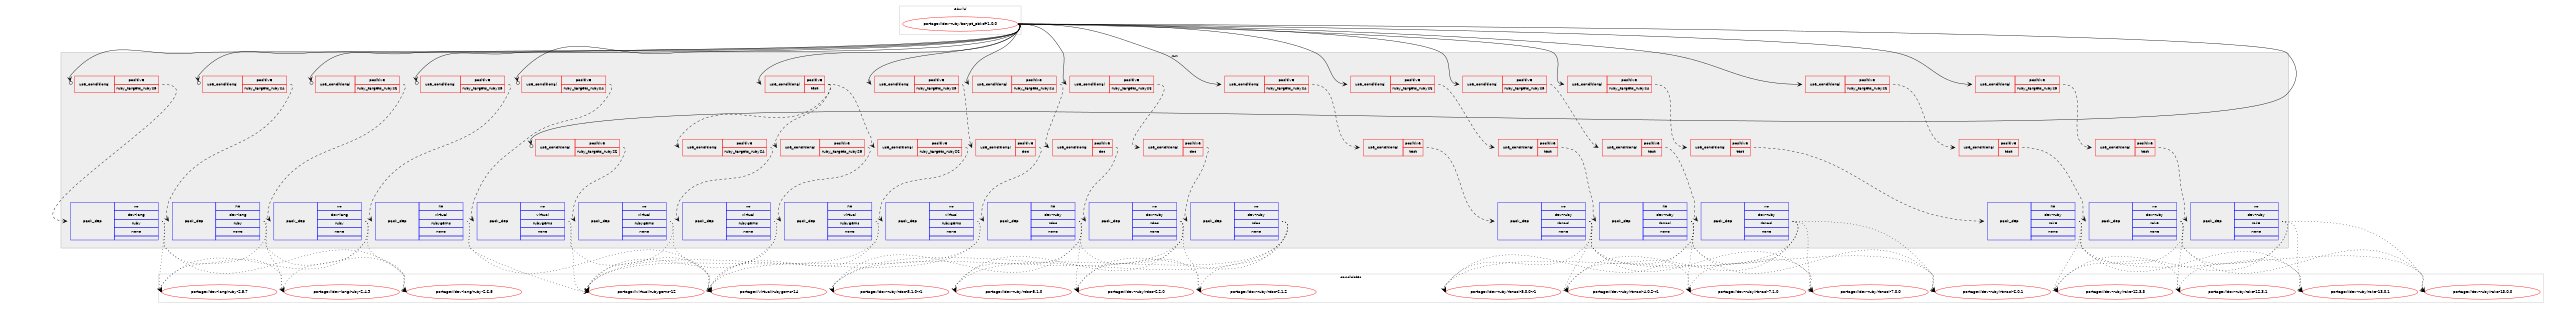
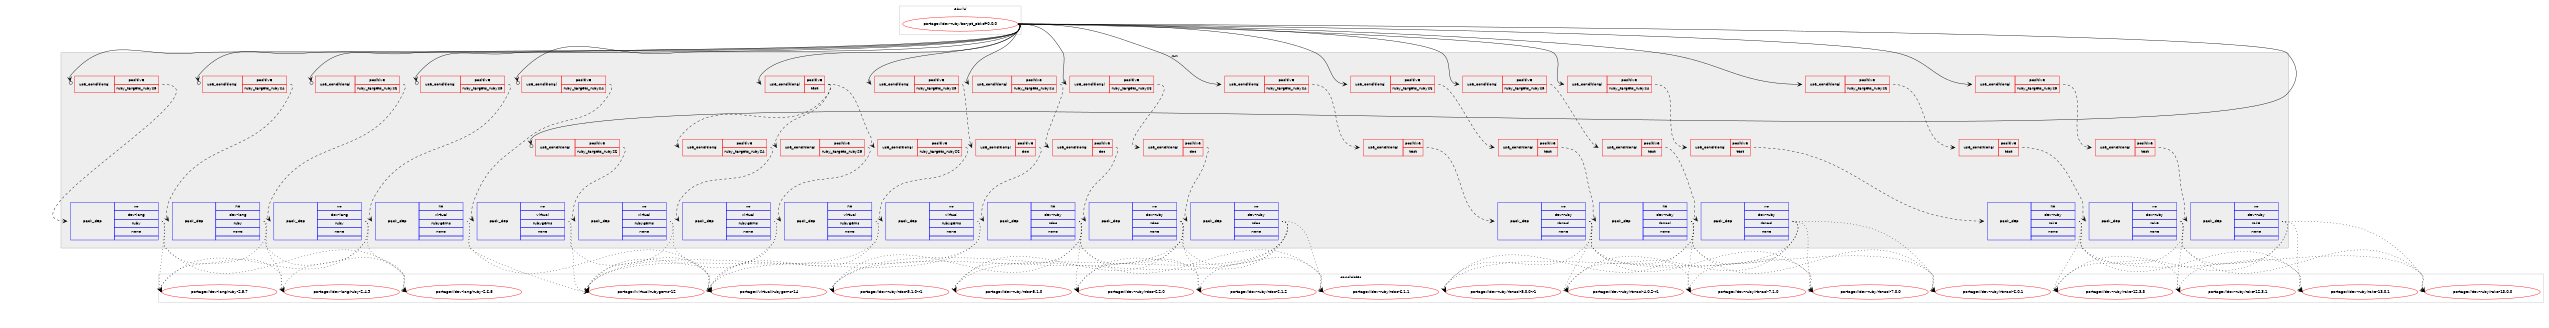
node "portage://dev-ruby/bcrypt_pbkdf-1.0.0": label "portage://dev-ruby/bcrypt_pbkdf-1.0.0" -> "portage://dev-ruby/bcrypt_pbkdf-0.0.0"
node "portage://dev-ruby/rdoc-6.1.1": added
